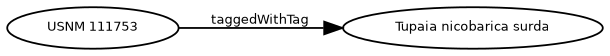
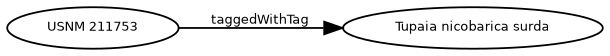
node "USNM 111753": label "USNM 111753" -> "USNM 211753"
